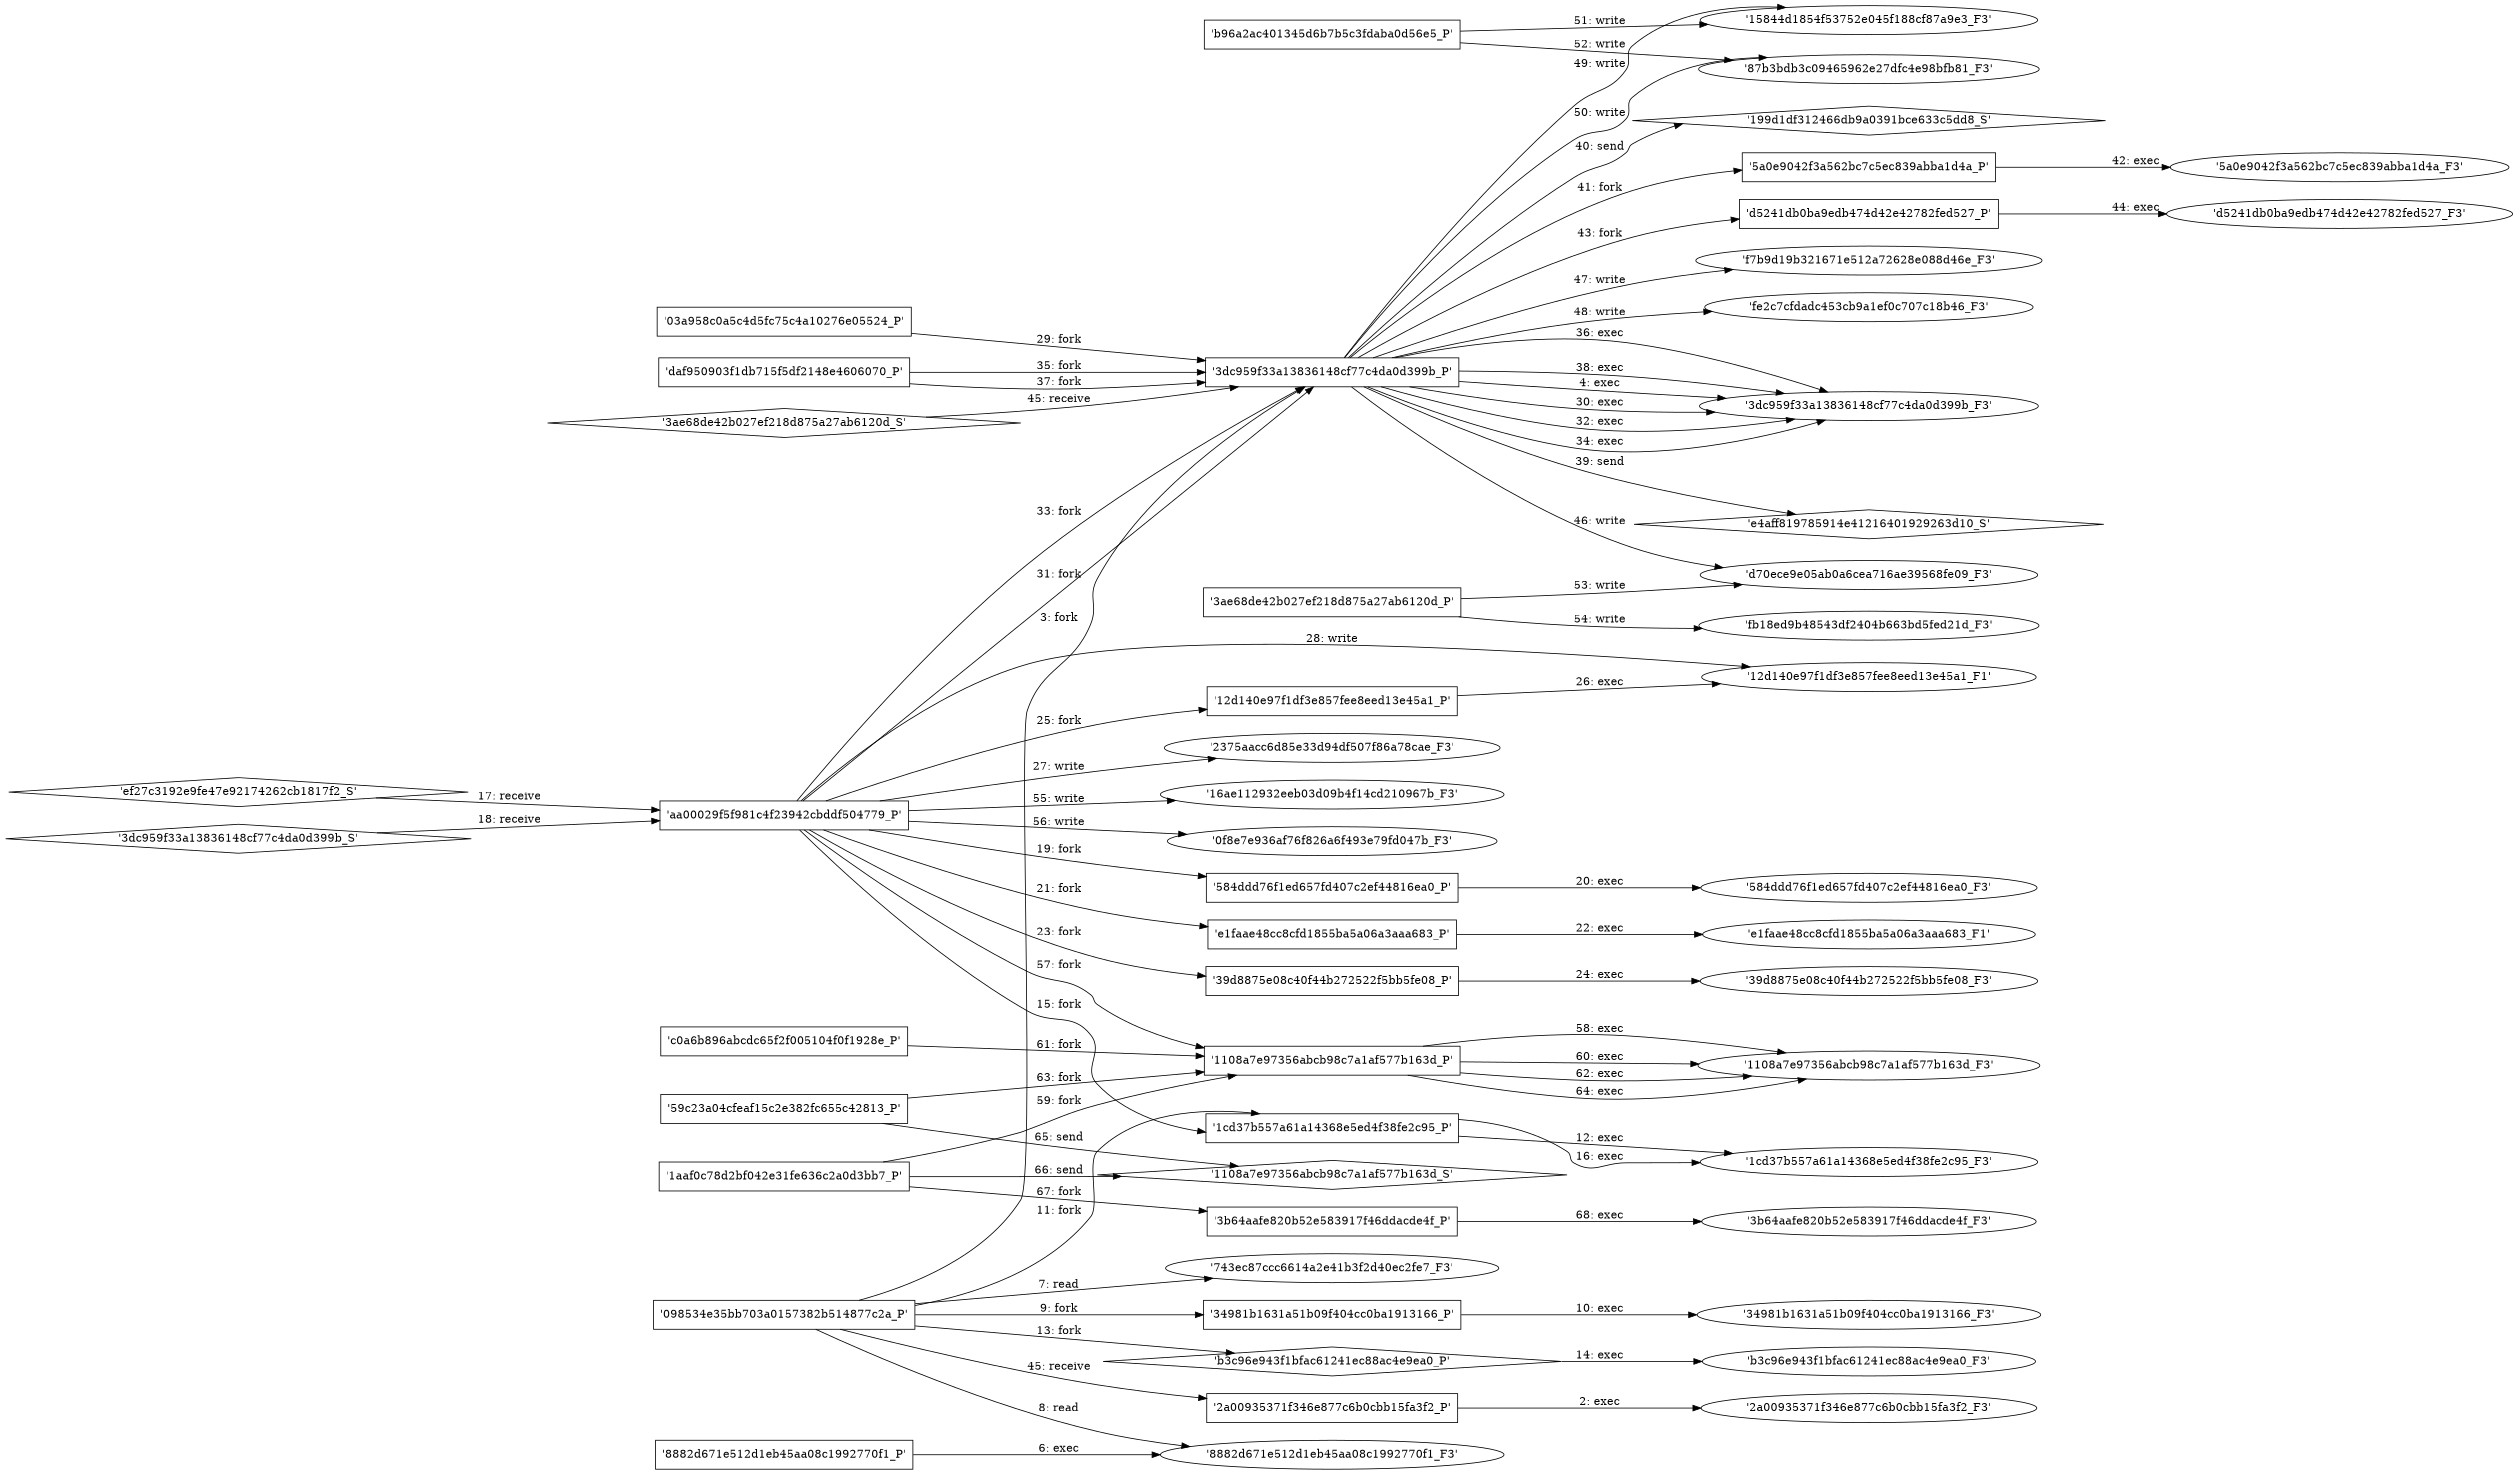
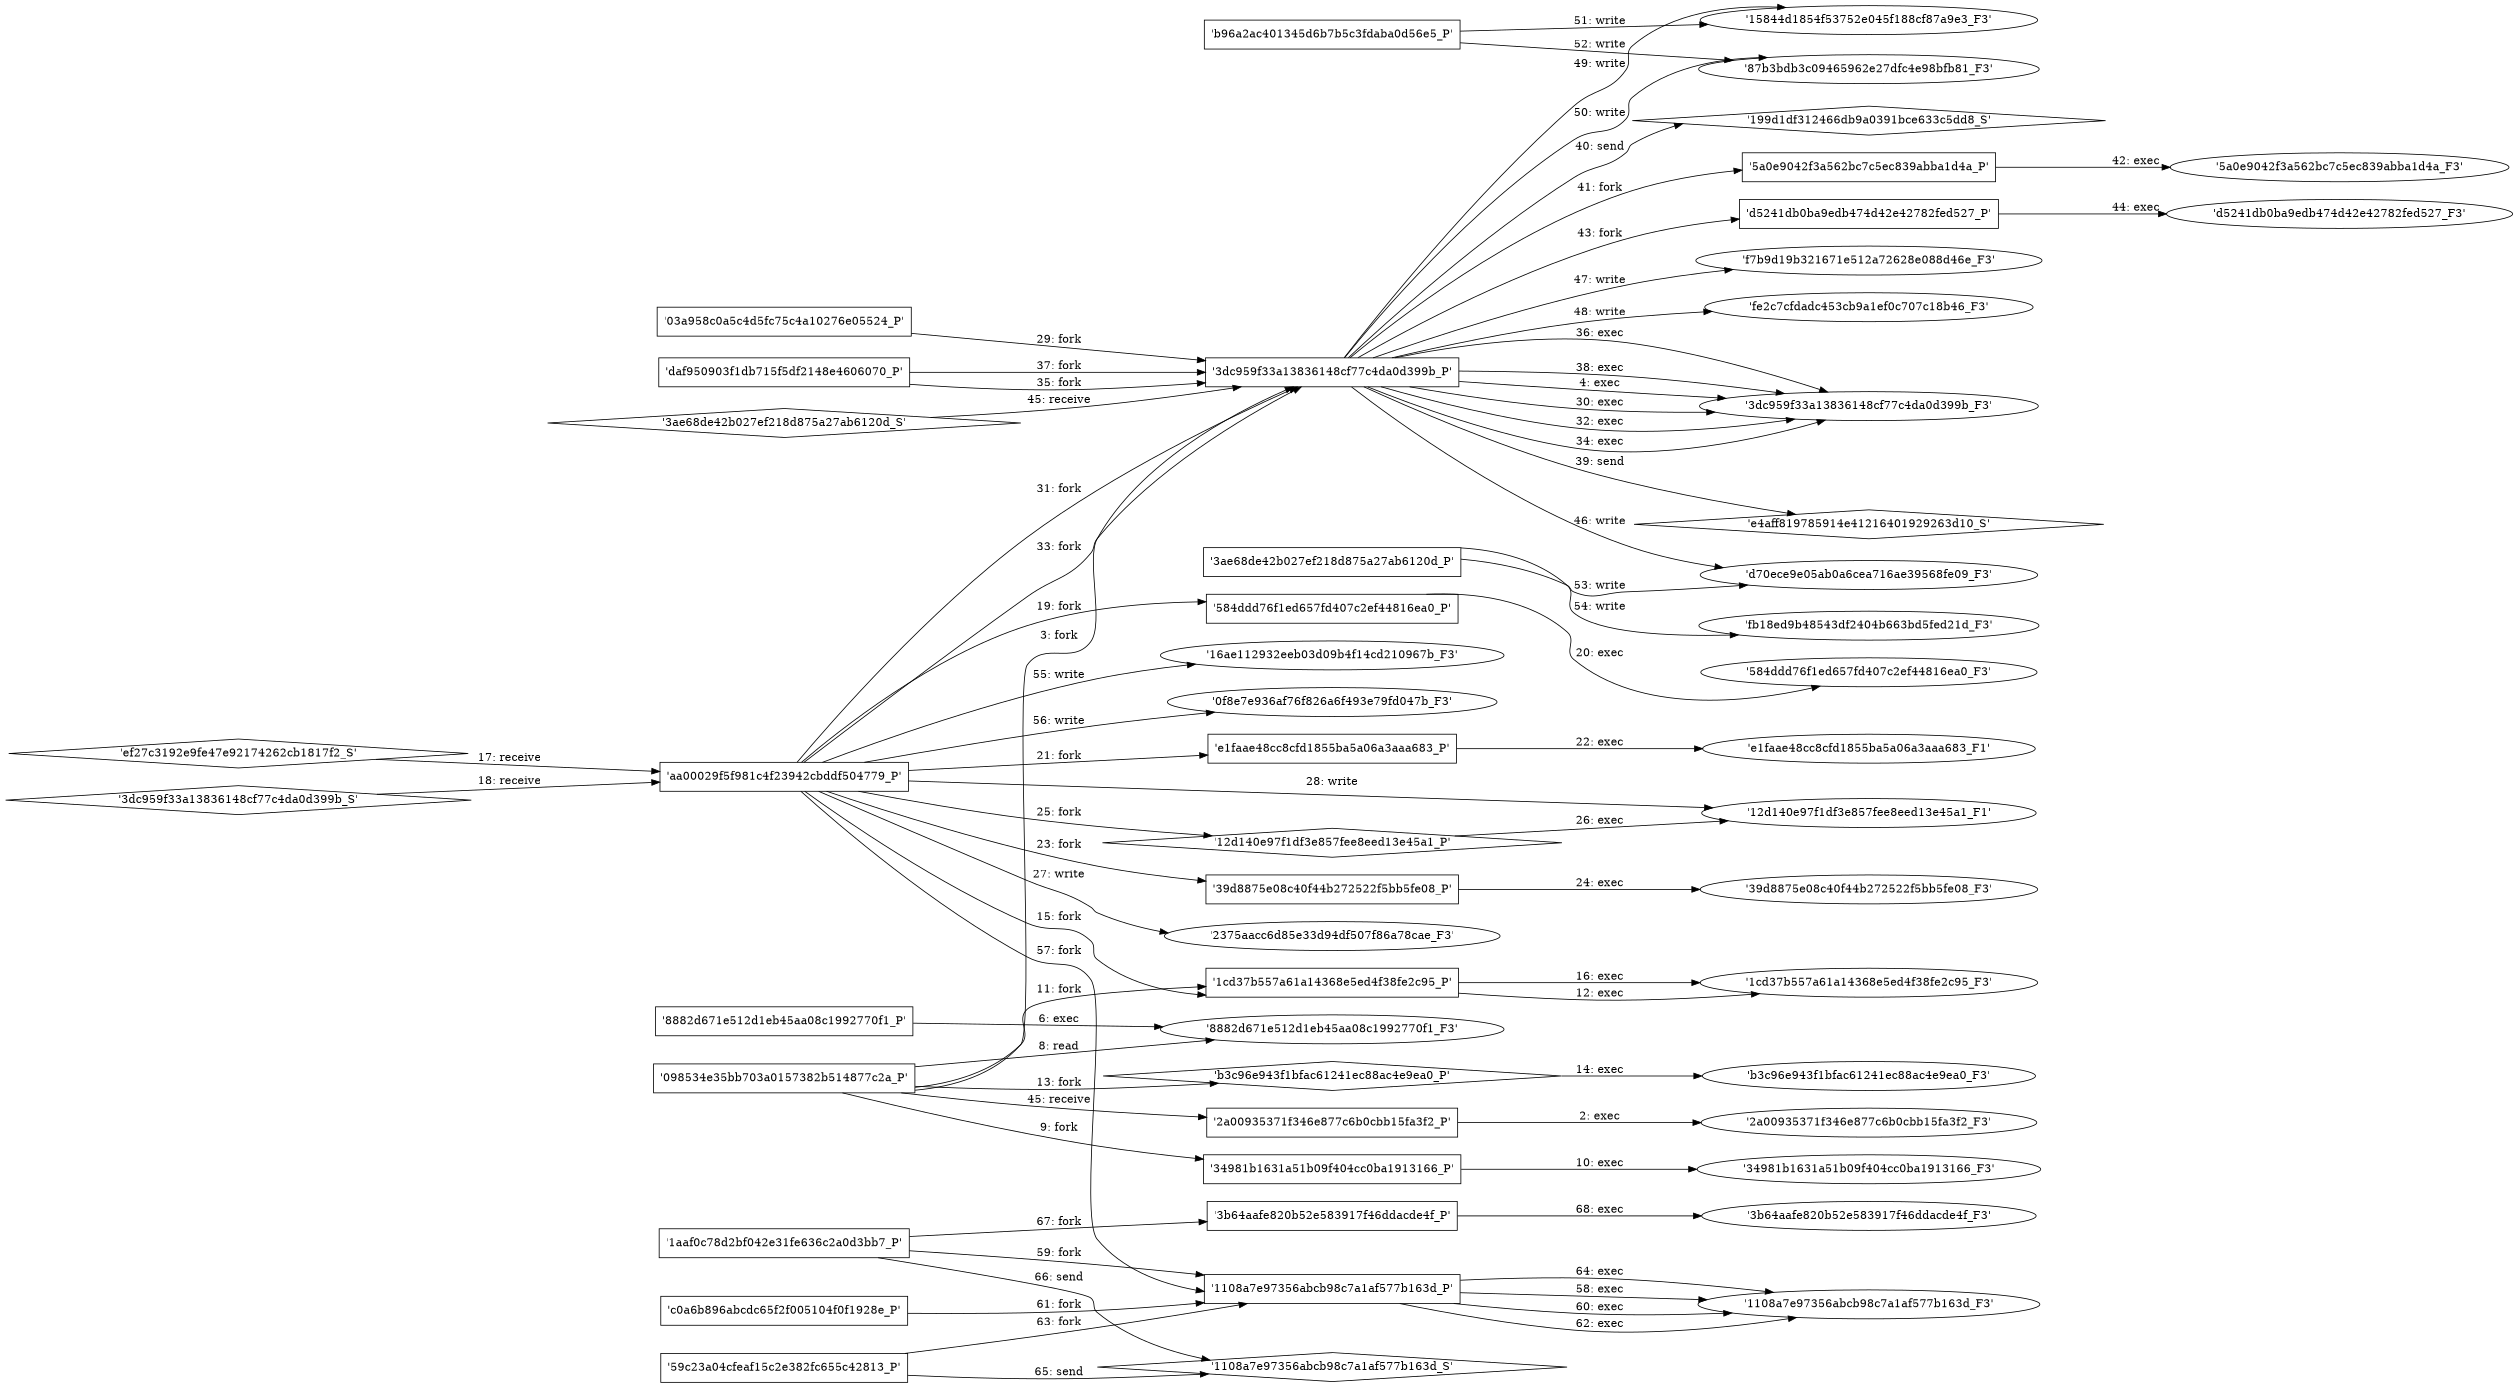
node "'12d140e97f1df3e857fee8eed13e45a1_P'": shape box -> diamond
node "'743ec87ccc6614a2e41b3f2d40ec2fe7_F3'": removed
